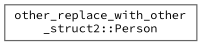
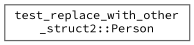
node "other_replace_with_other _struct2::Person": label "other_replace_with_other _struct2::Person" -> "test_replace_with_other _struct2::Person"
